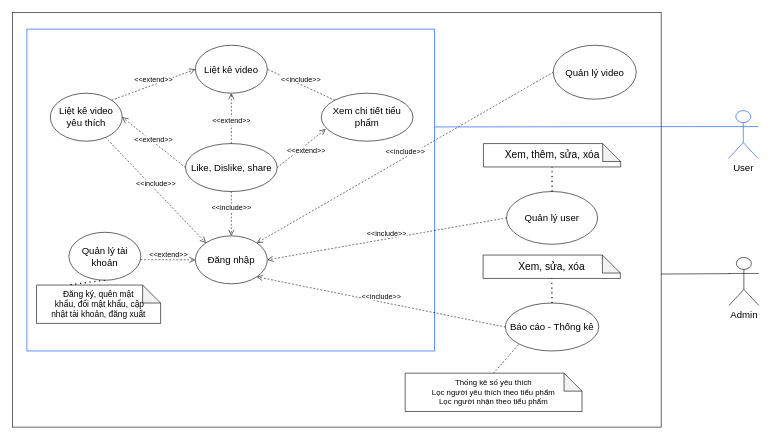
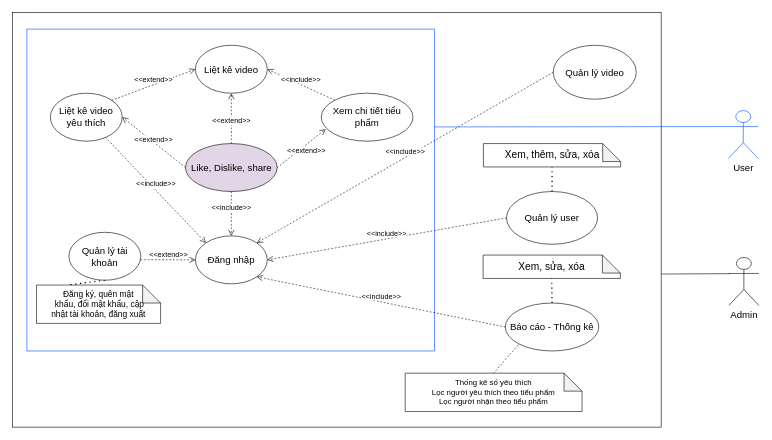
edge "Liệt kê video" -- "Xem chi tiết tiểu phẩm": arrowhead none -> open
node "Like, Dislike, share": fillcolor #ffffff -> #e1d5e7
